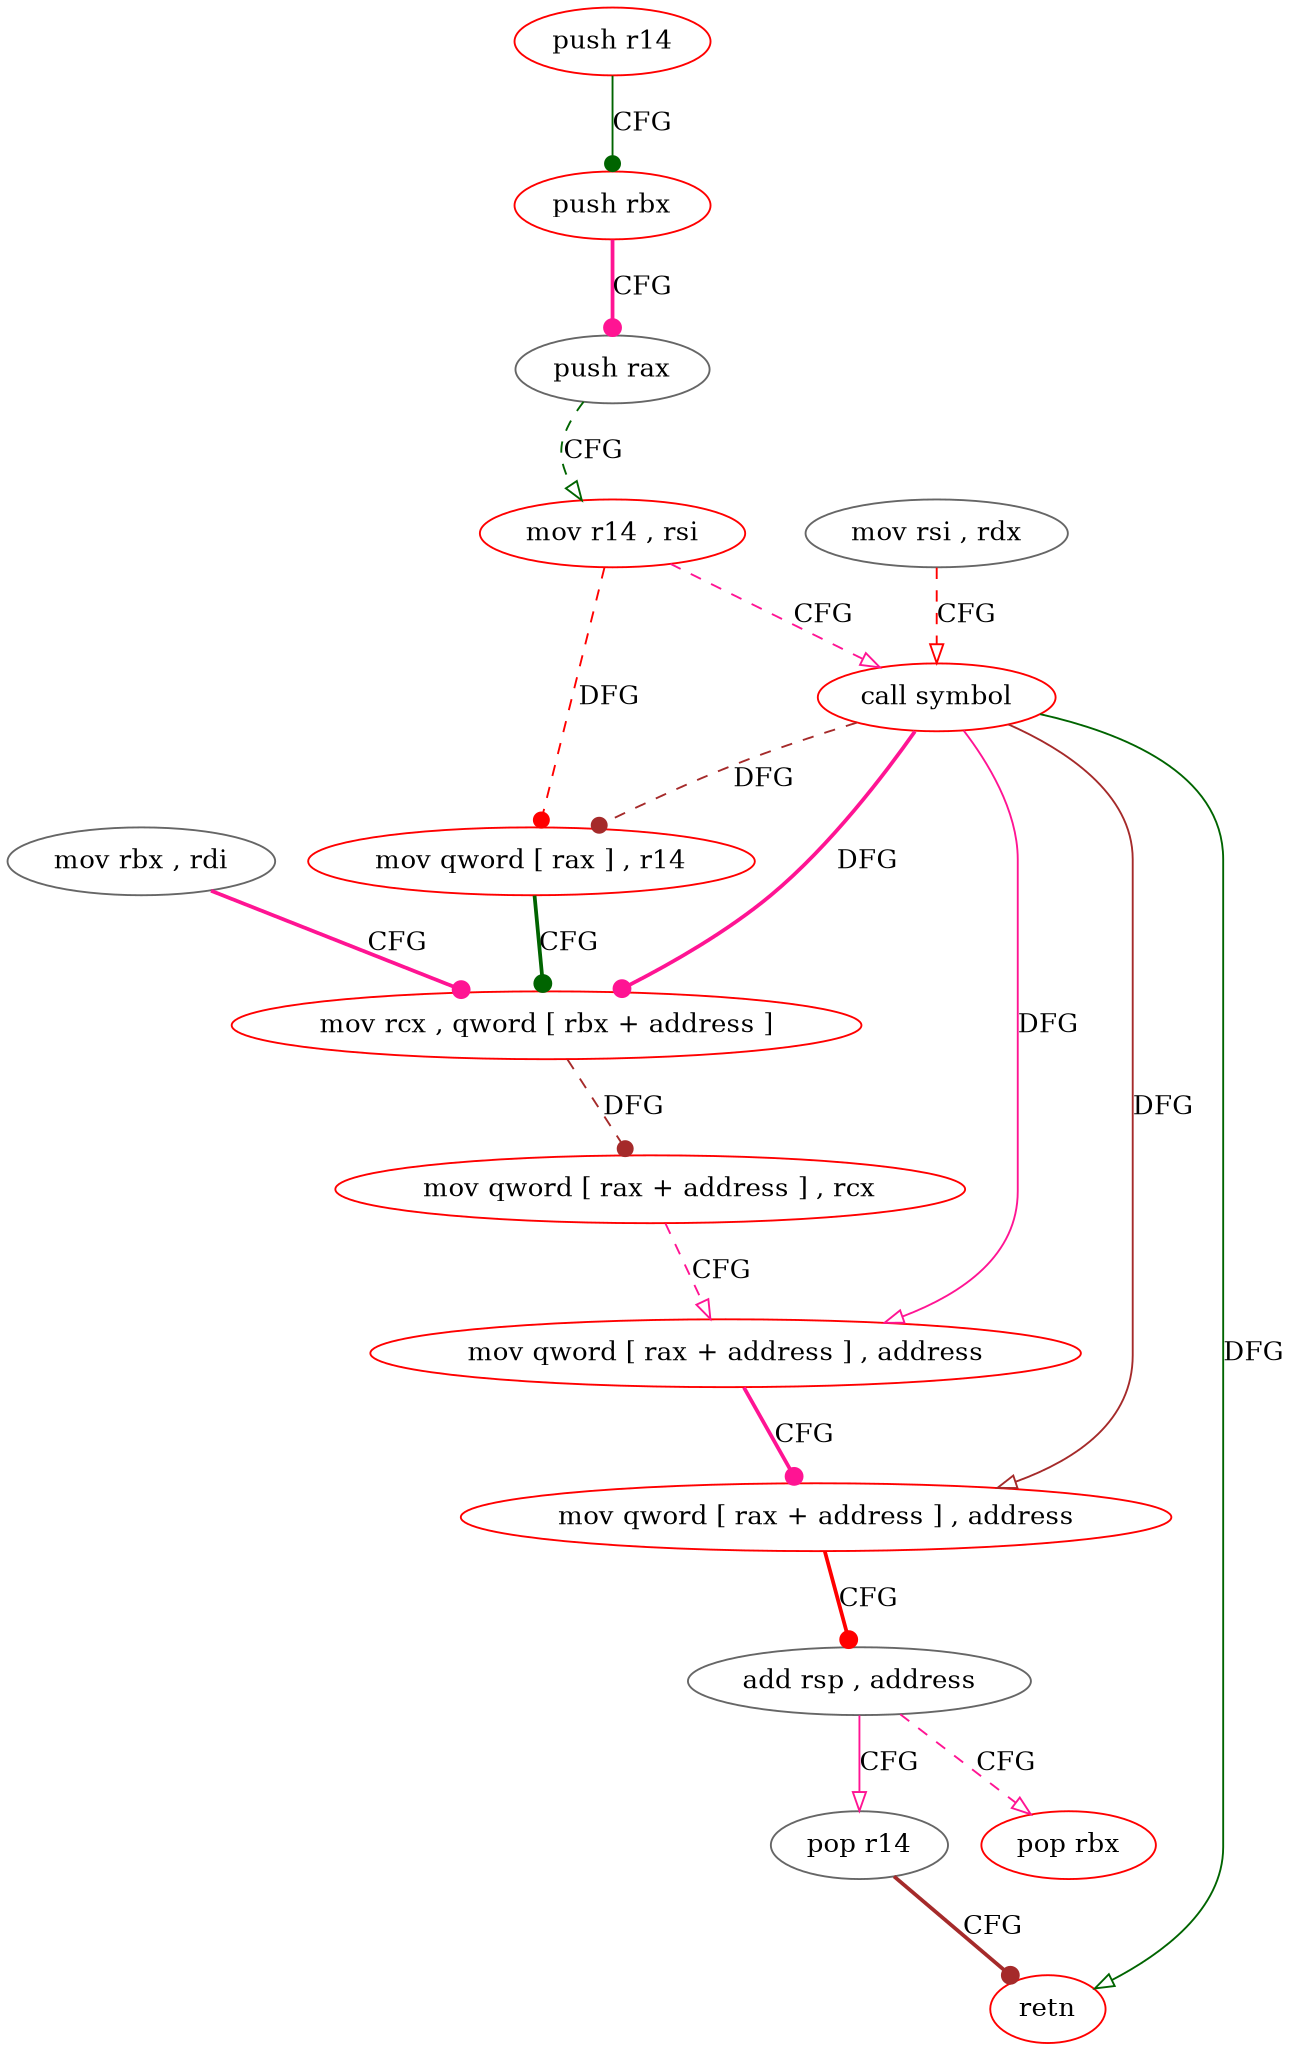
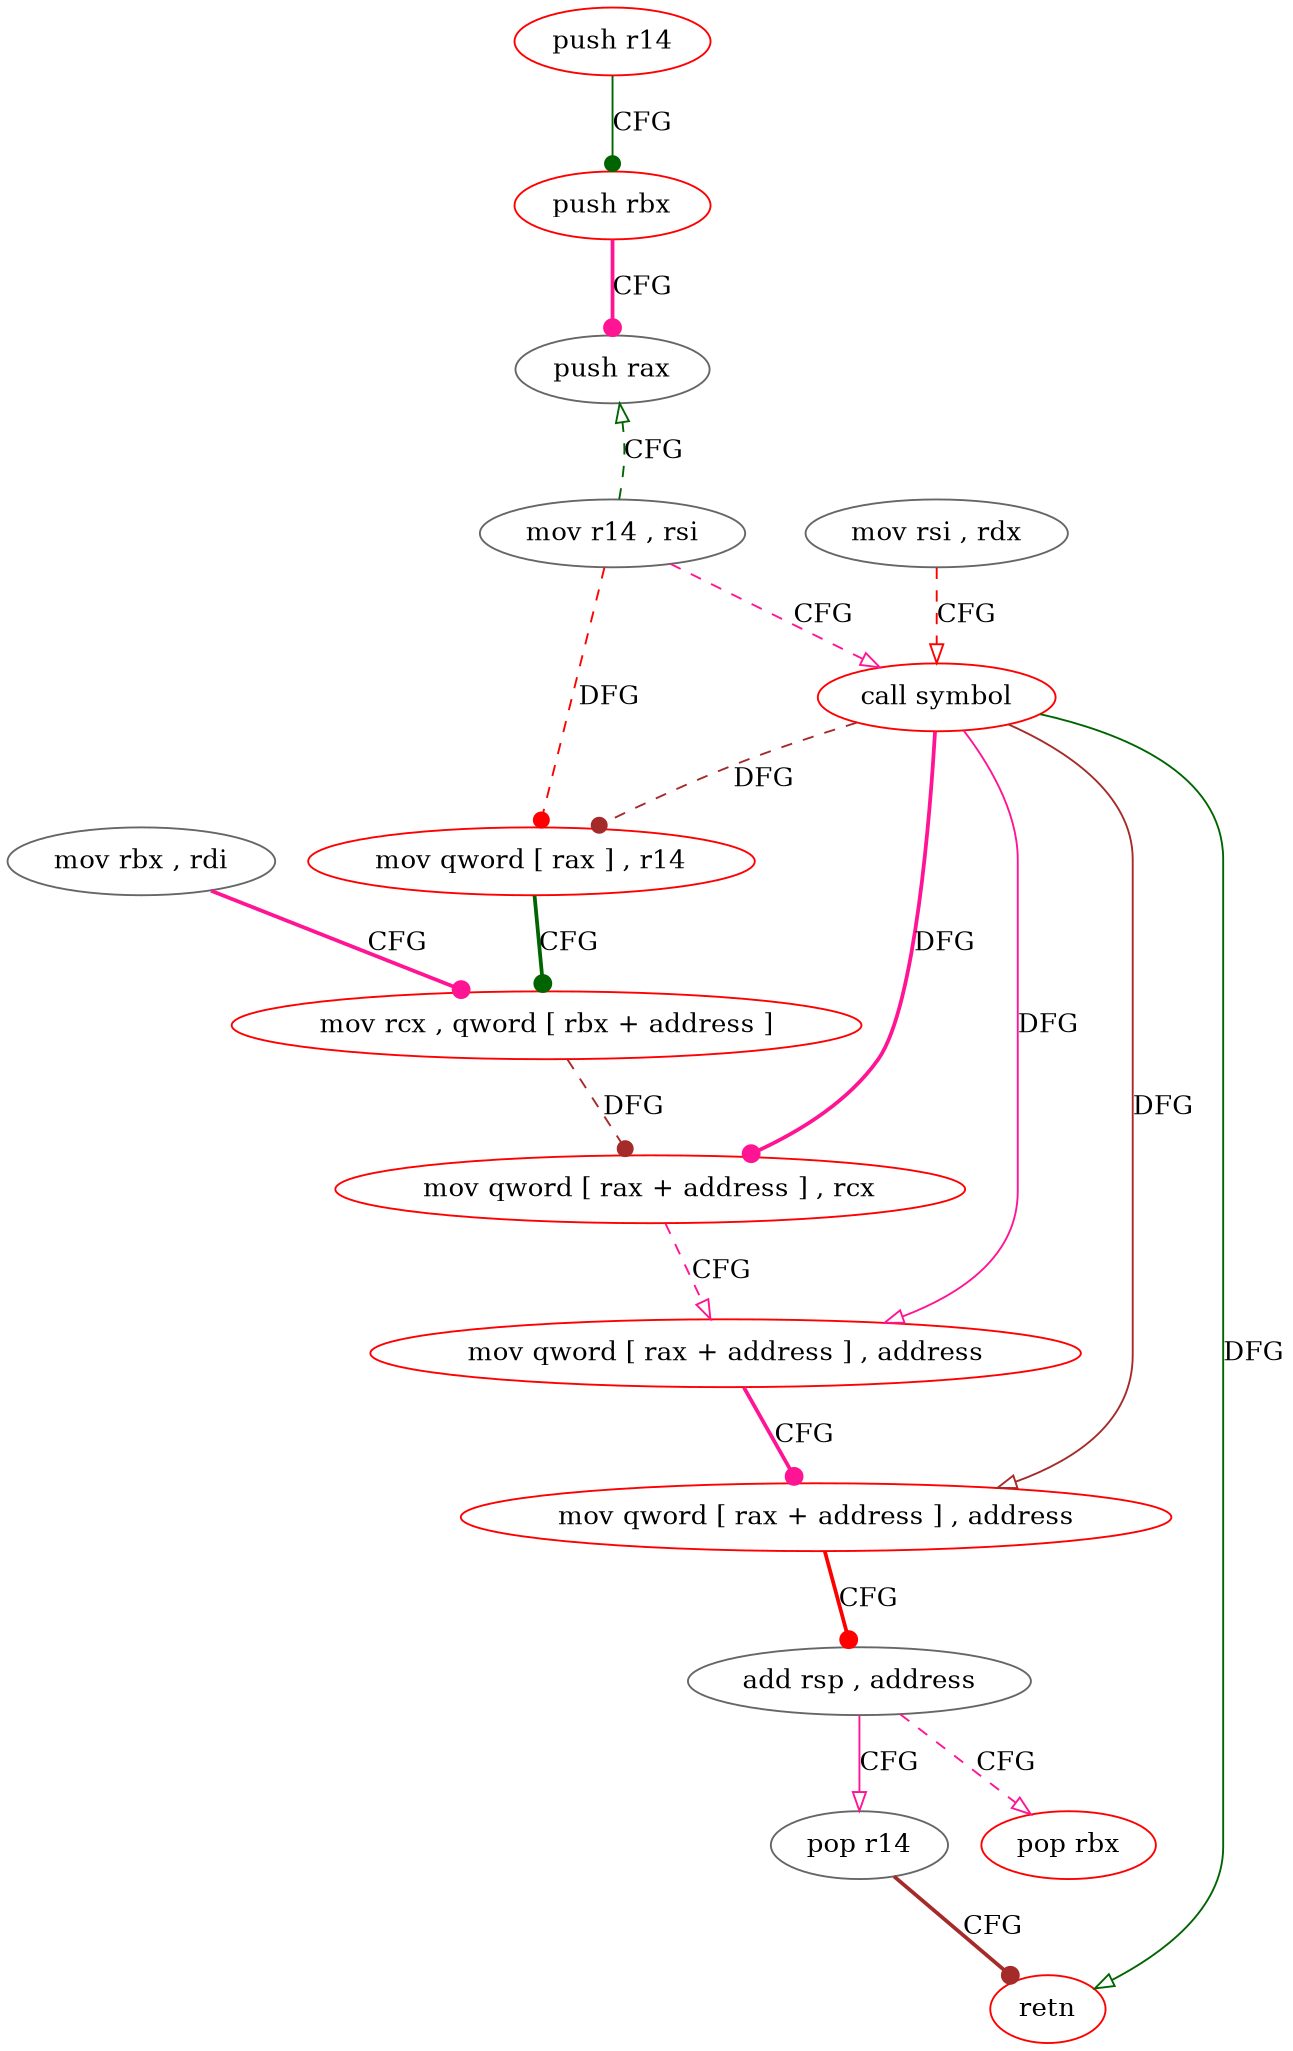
edge "push rax" -> "mov r14 , rsi": reversed
node "mov r14 , rsi": color red -> gray40
edge "call symbol" -> "mov rcx , qword [ rbx + address ]": now "call symbol" -> "mov qword [ rax + address ] , rcx"
